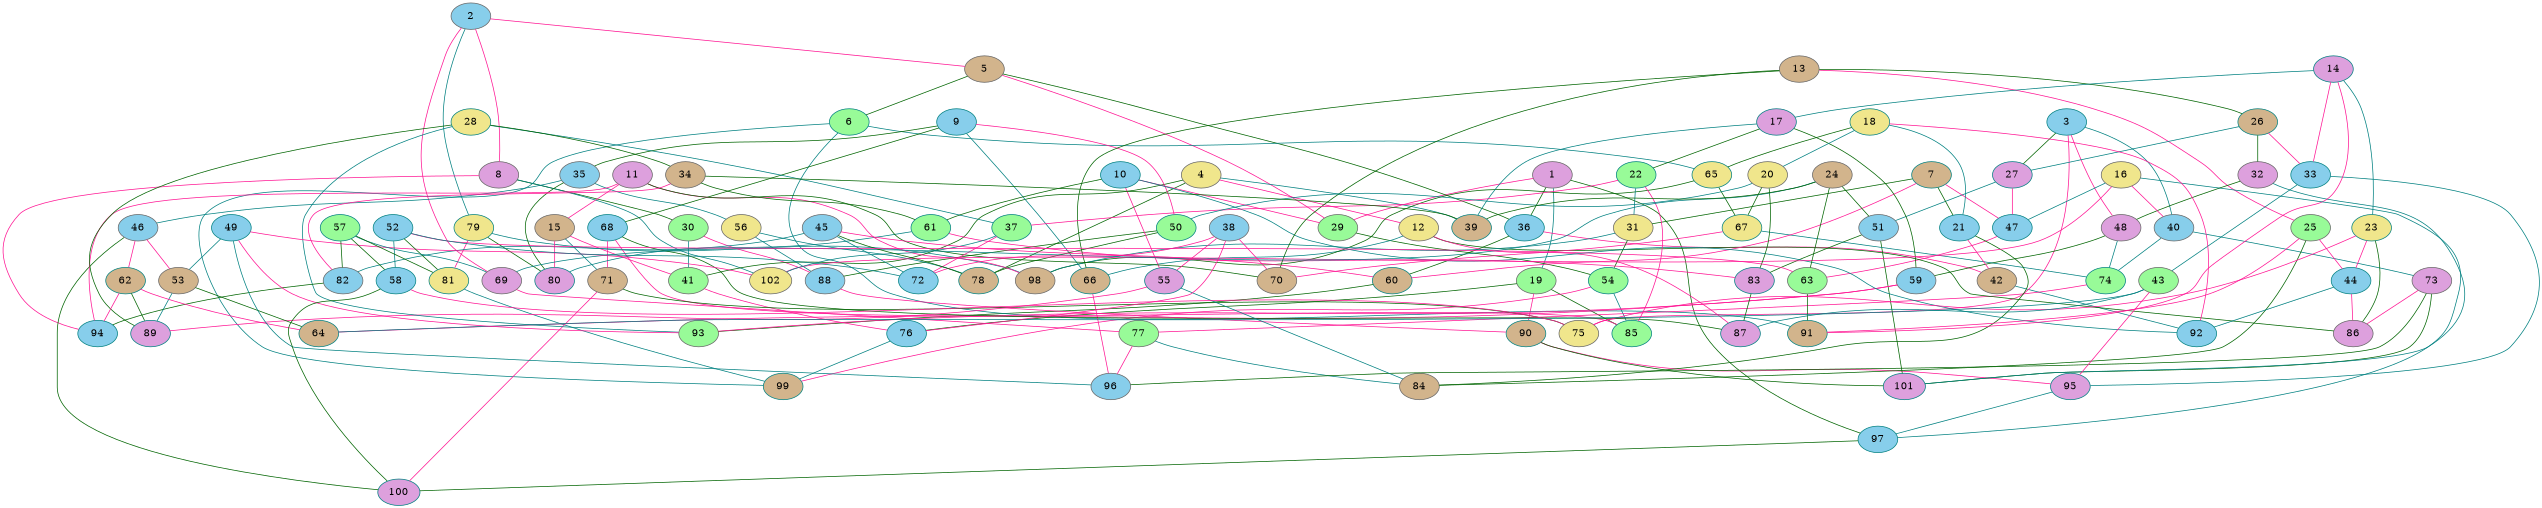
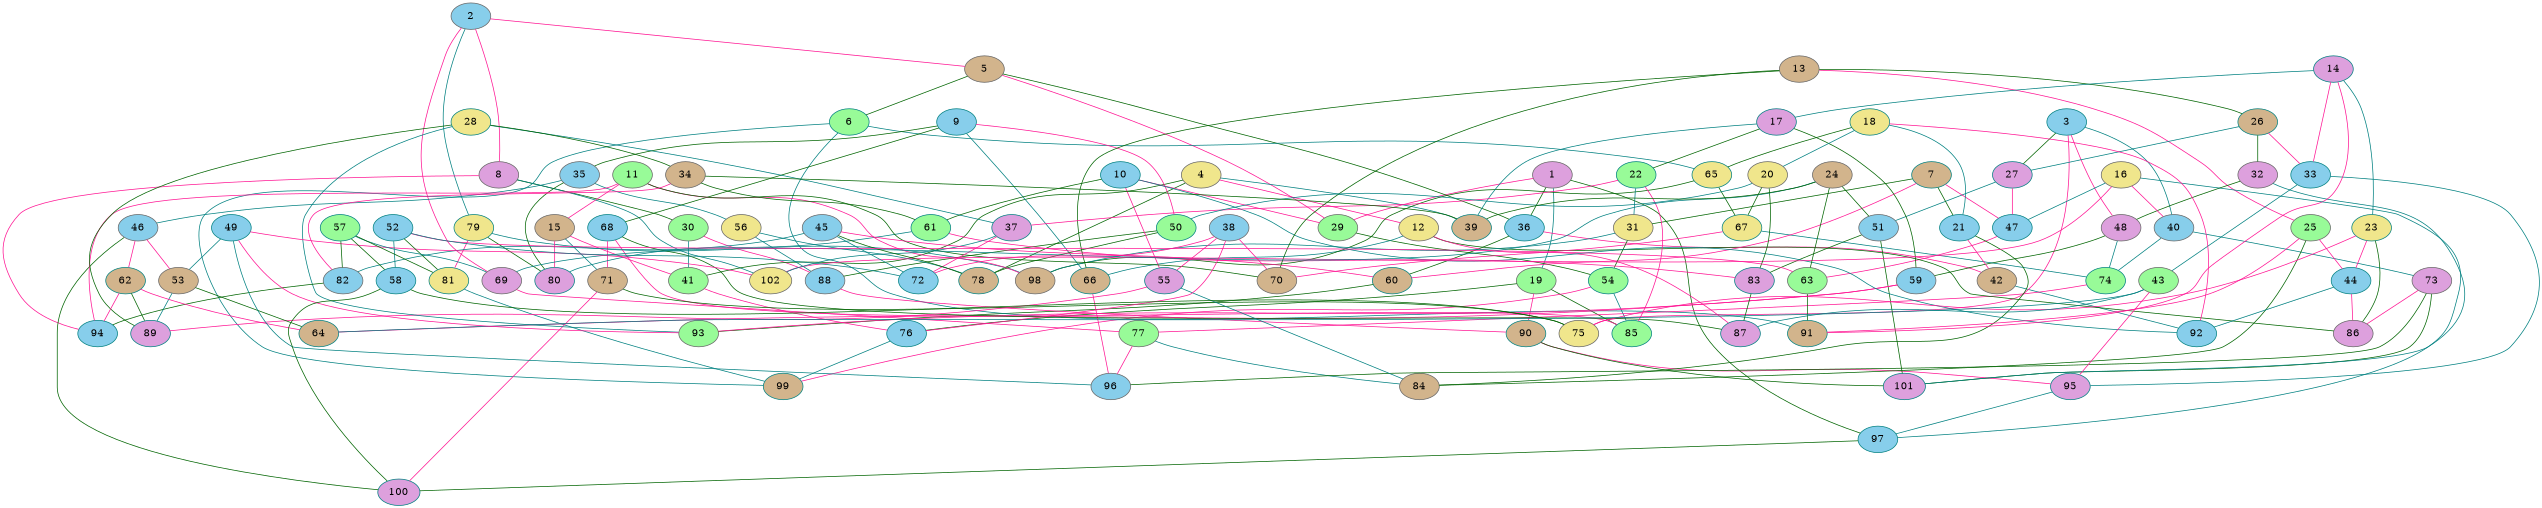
node "11": fillcolor plum -> palegreen
node "37": fillcolor palegreen -> plum
edge "58" -- "75": color deeppink -> darkgreen
